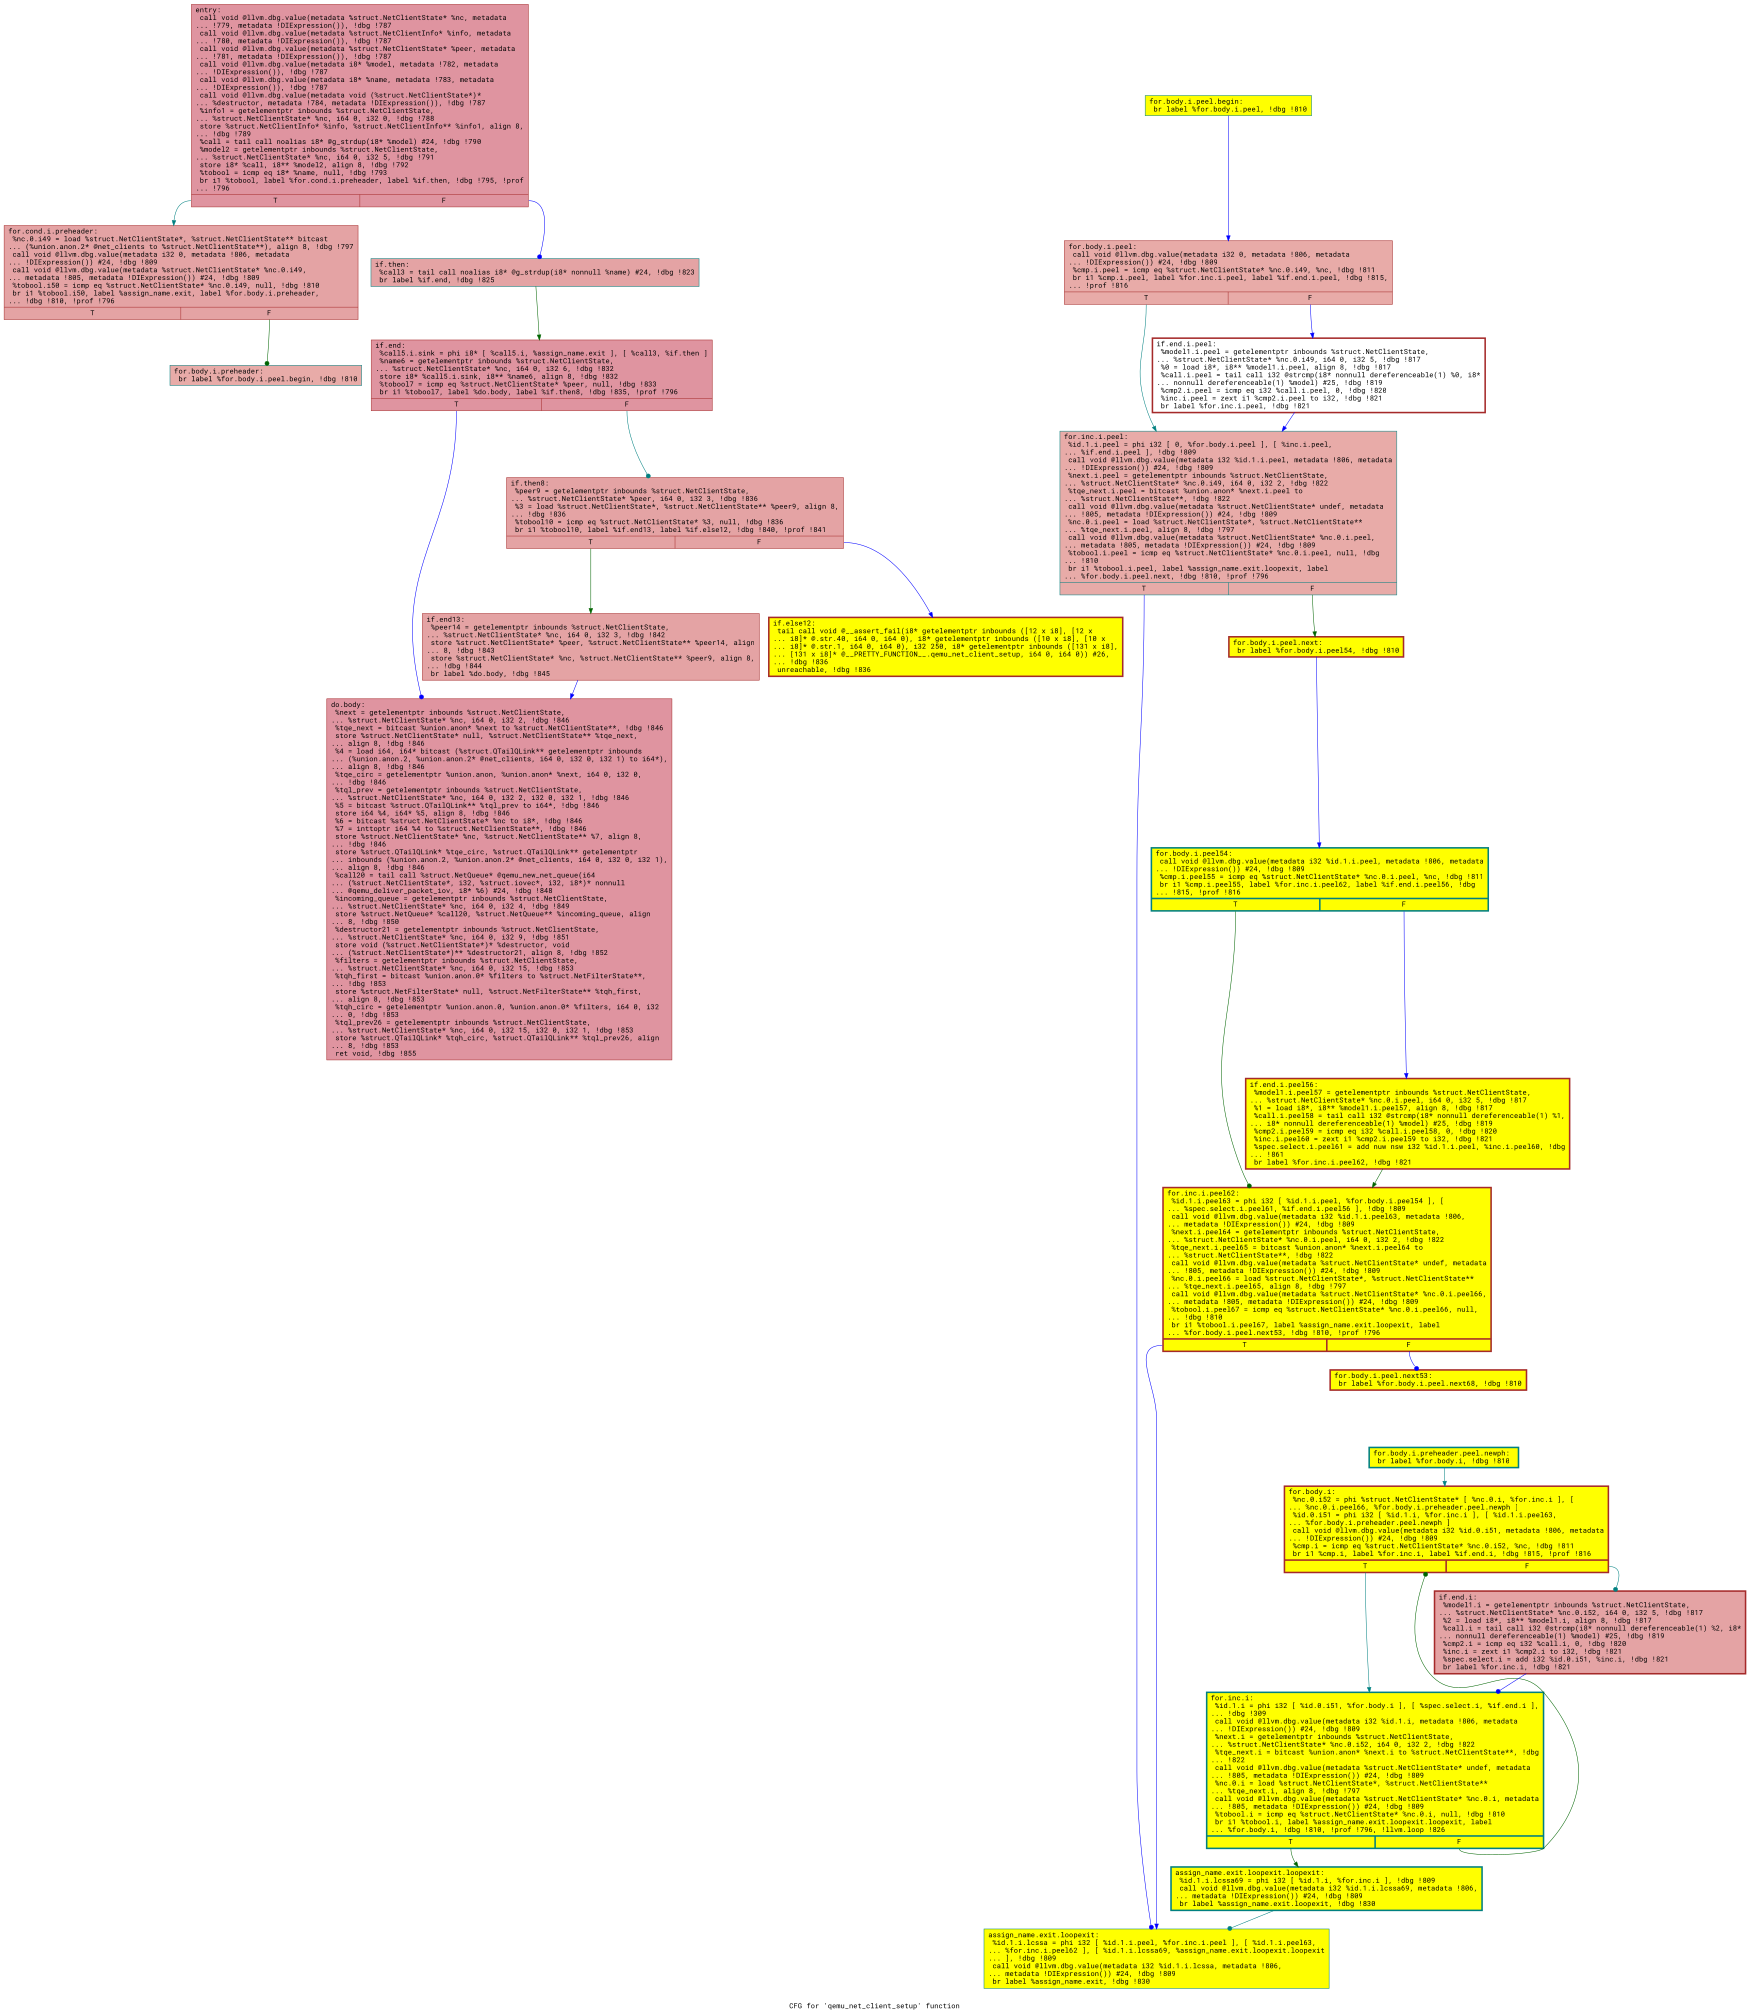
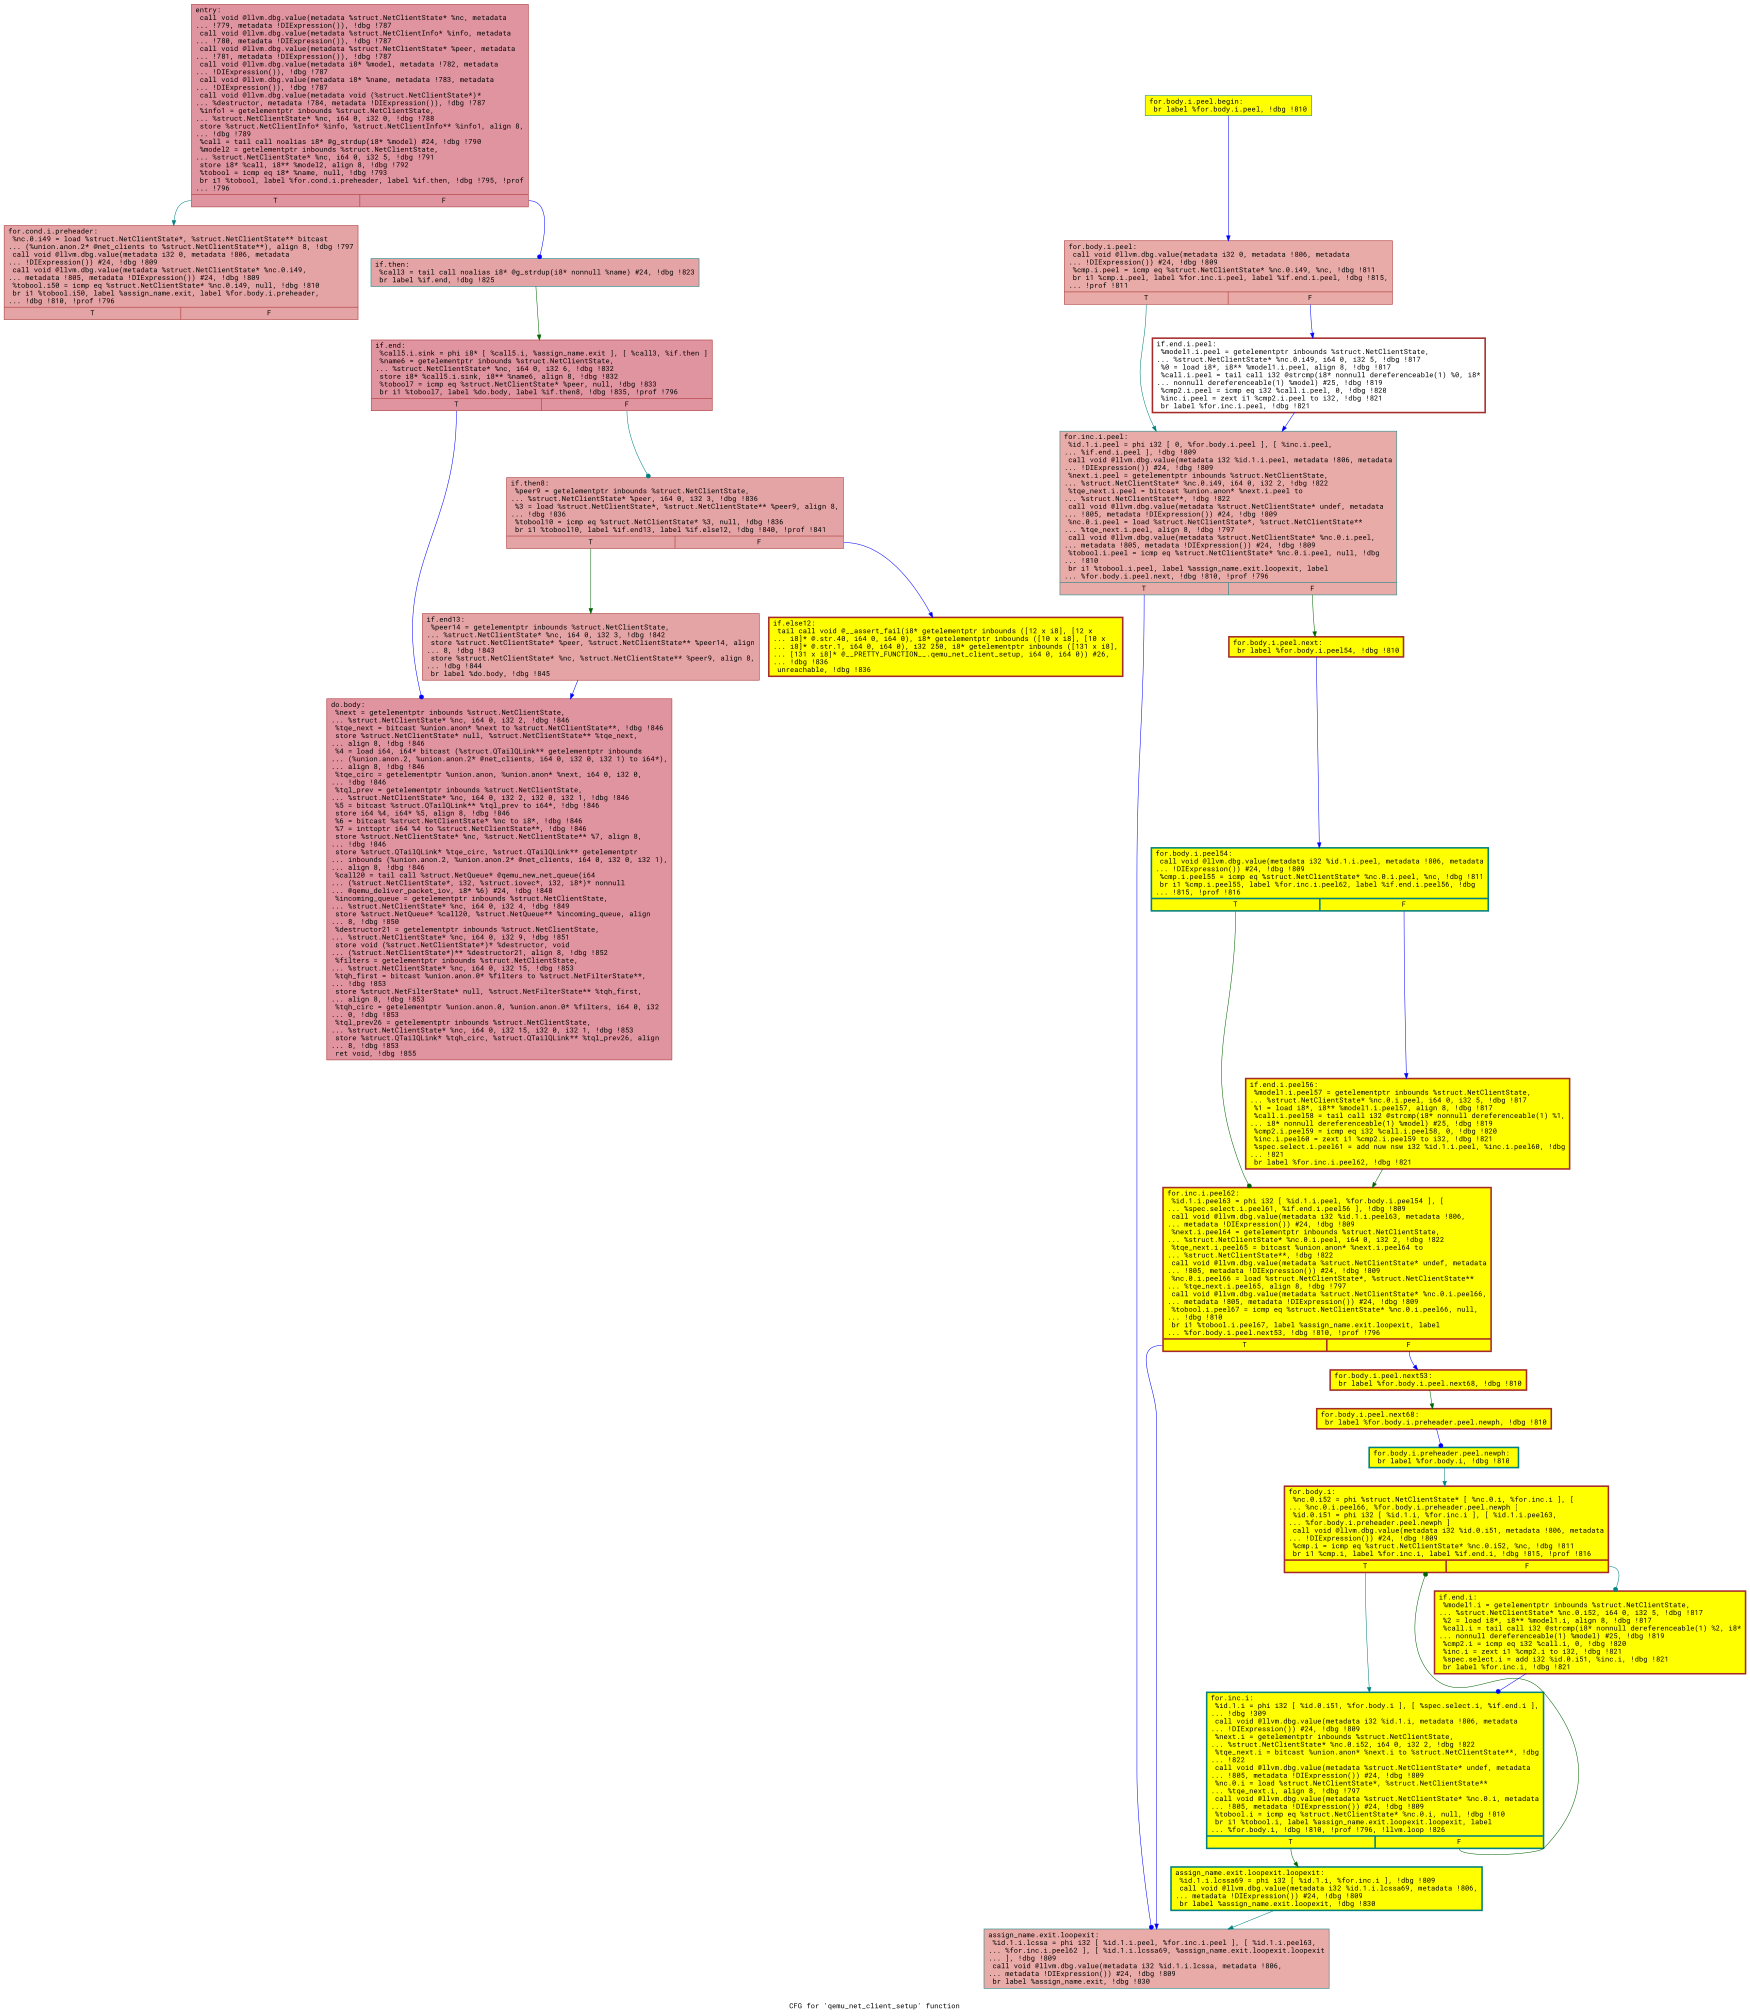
node "for.body.i.peel:": text "... !prof !816" -> "... !prof !811"
node "for.body.i.preheader:": removed
node "if.end.i.peel56:": text "... !861" -> "... !821"
edge "for.inc.i.peel62:" -> "for.body.i.peel.next53:": arrowhead dot -> normal
node "for.body.i.peel.next68:": added
node "if.end.i:": fillcolor #c32e3170 -> yellow
edge "assign_name.exit.loopexit.loopexit:" -> "assign_name.exit.loopexit:": arrowhead dot -> normal
node "assign_name.exit.loopexit:": fillcolor yellow -> #cc403a70
